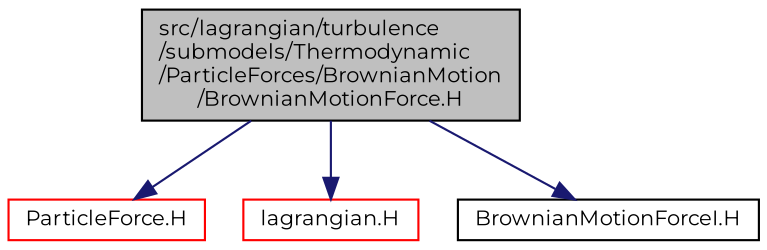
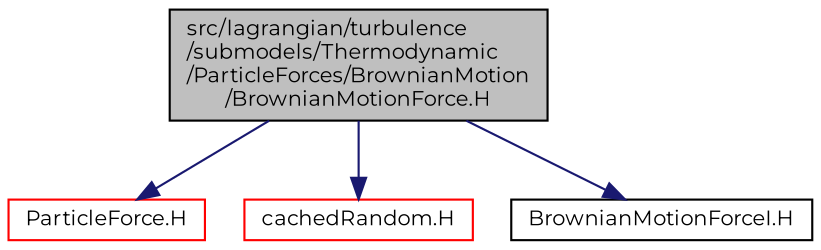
node "lagrangian.H": label "lagrangian.H" -> "cachedRandom.H"
